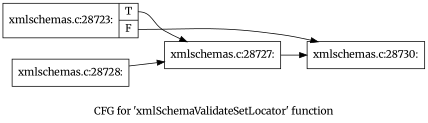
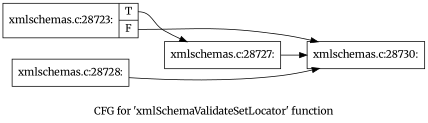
edge "xmlschemas.c:28728:" -> "xmlschemas.c:28727:": now "xmlschemas.c:28728:" -> "xmlschemas.c:28730:"
